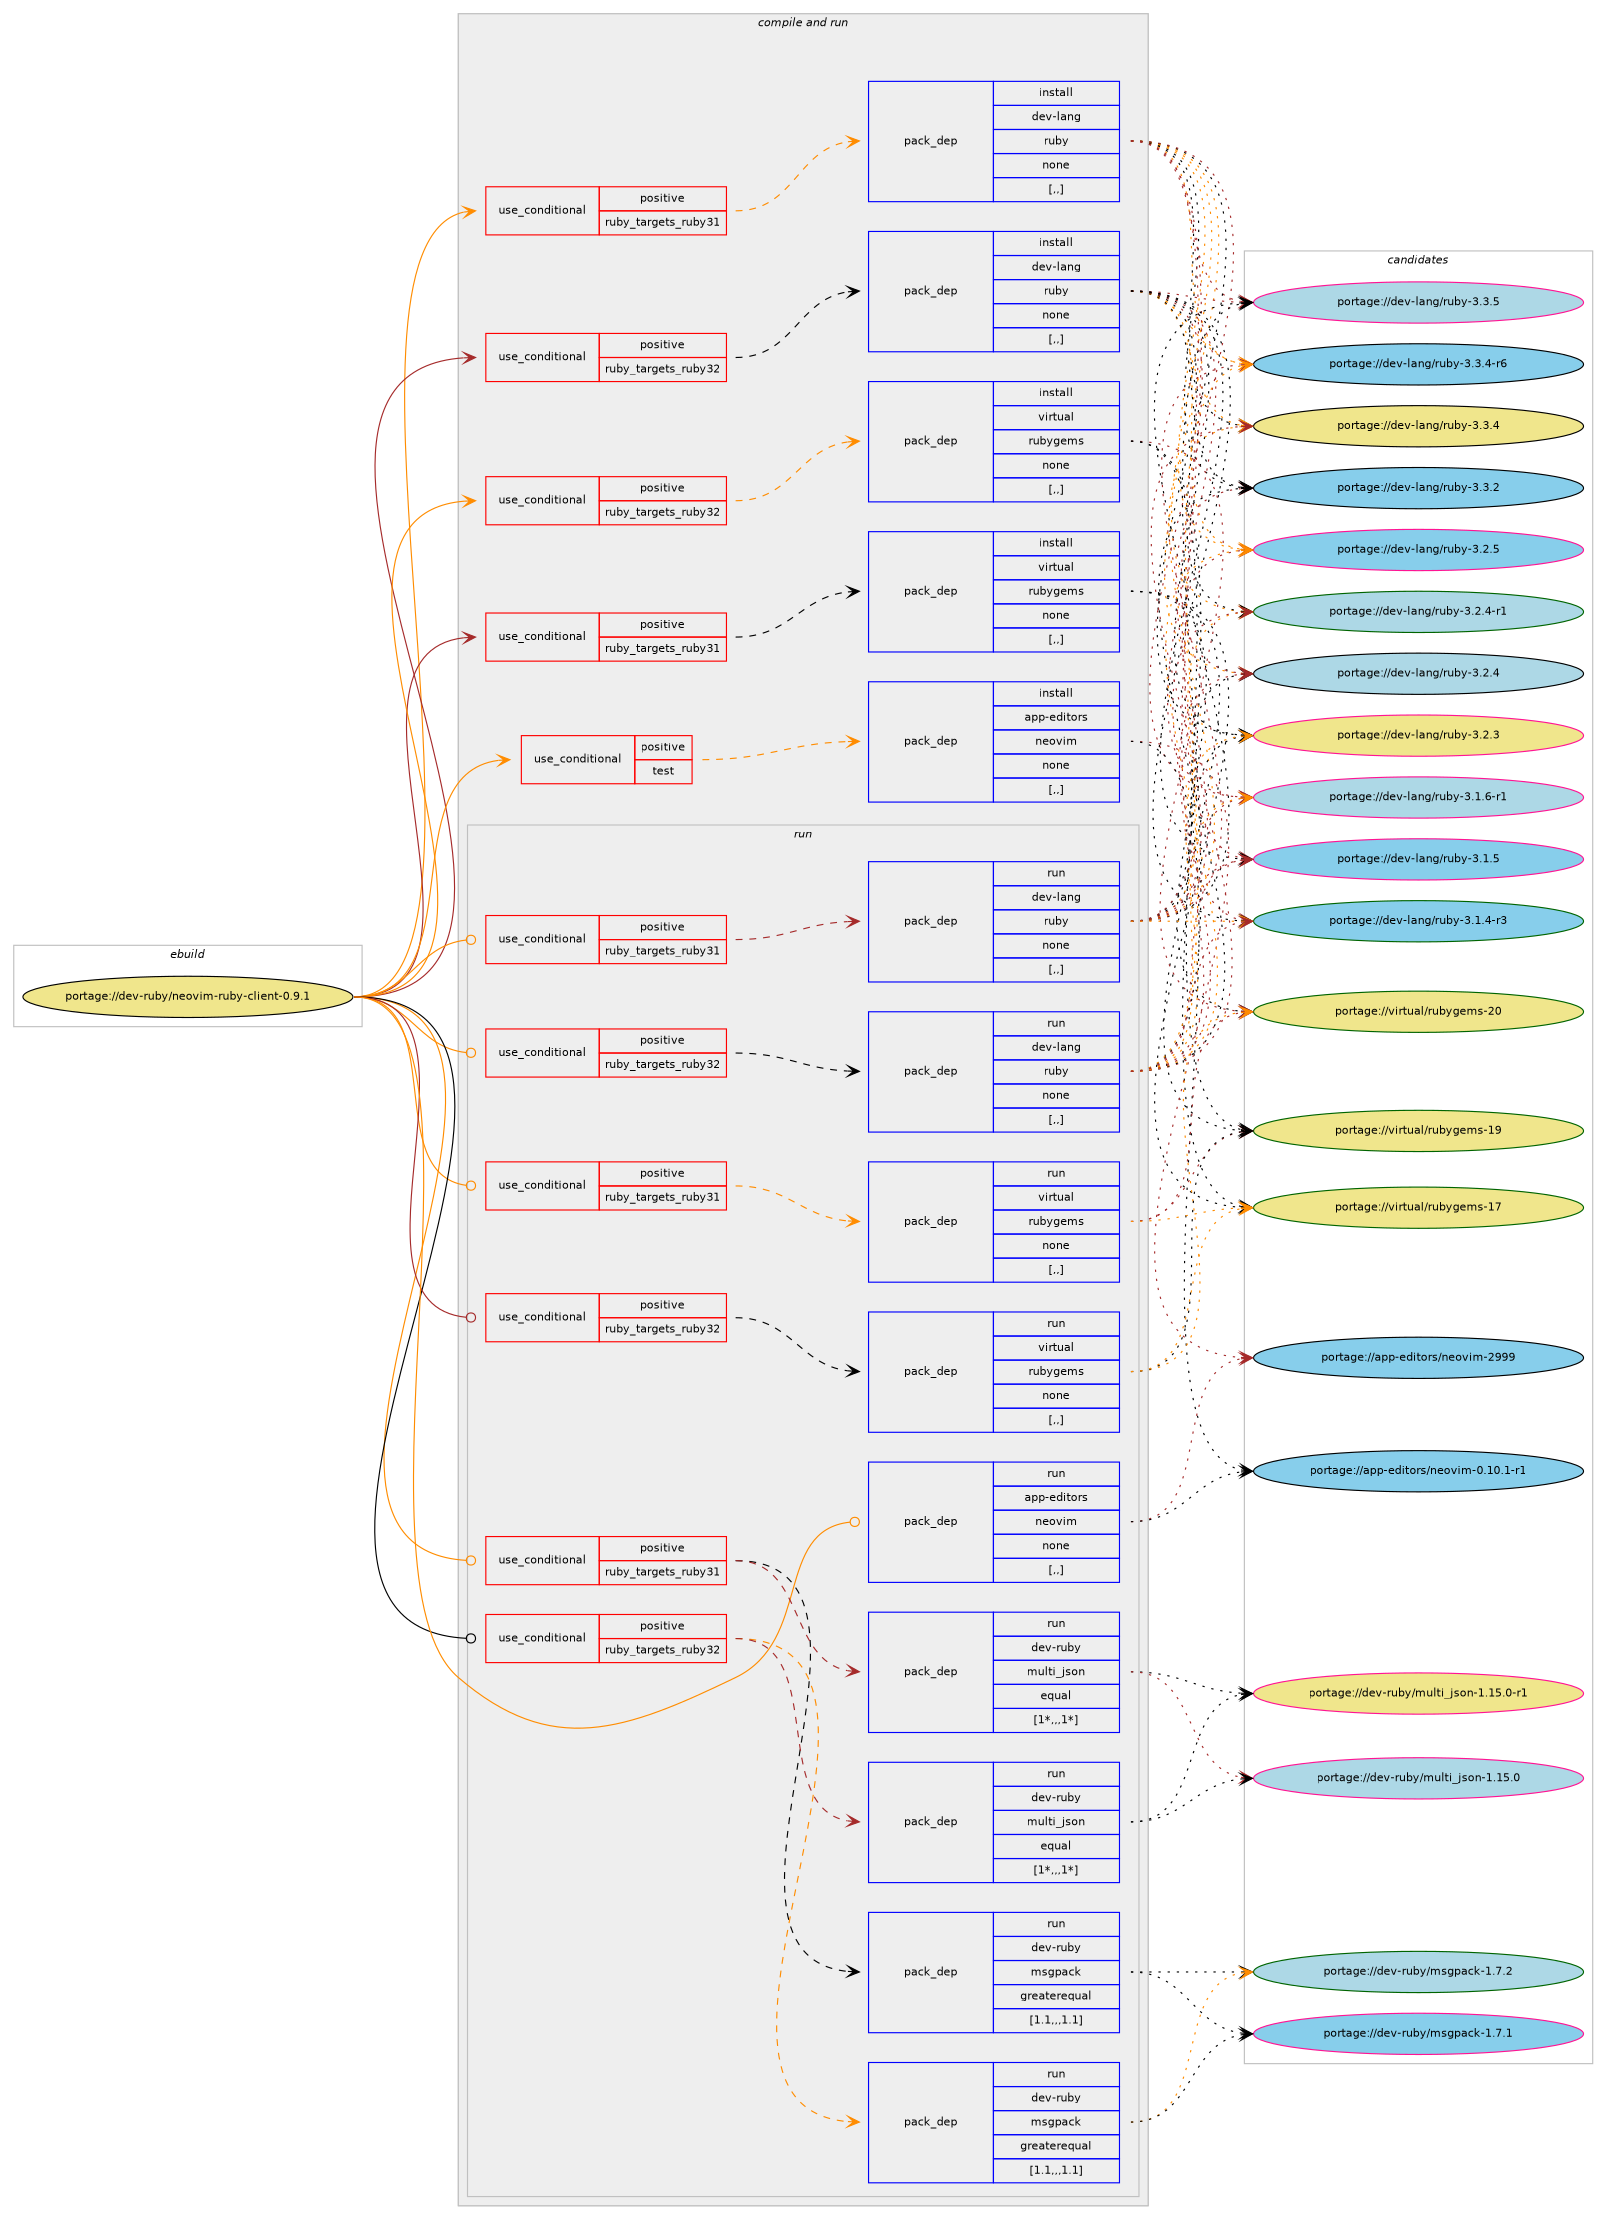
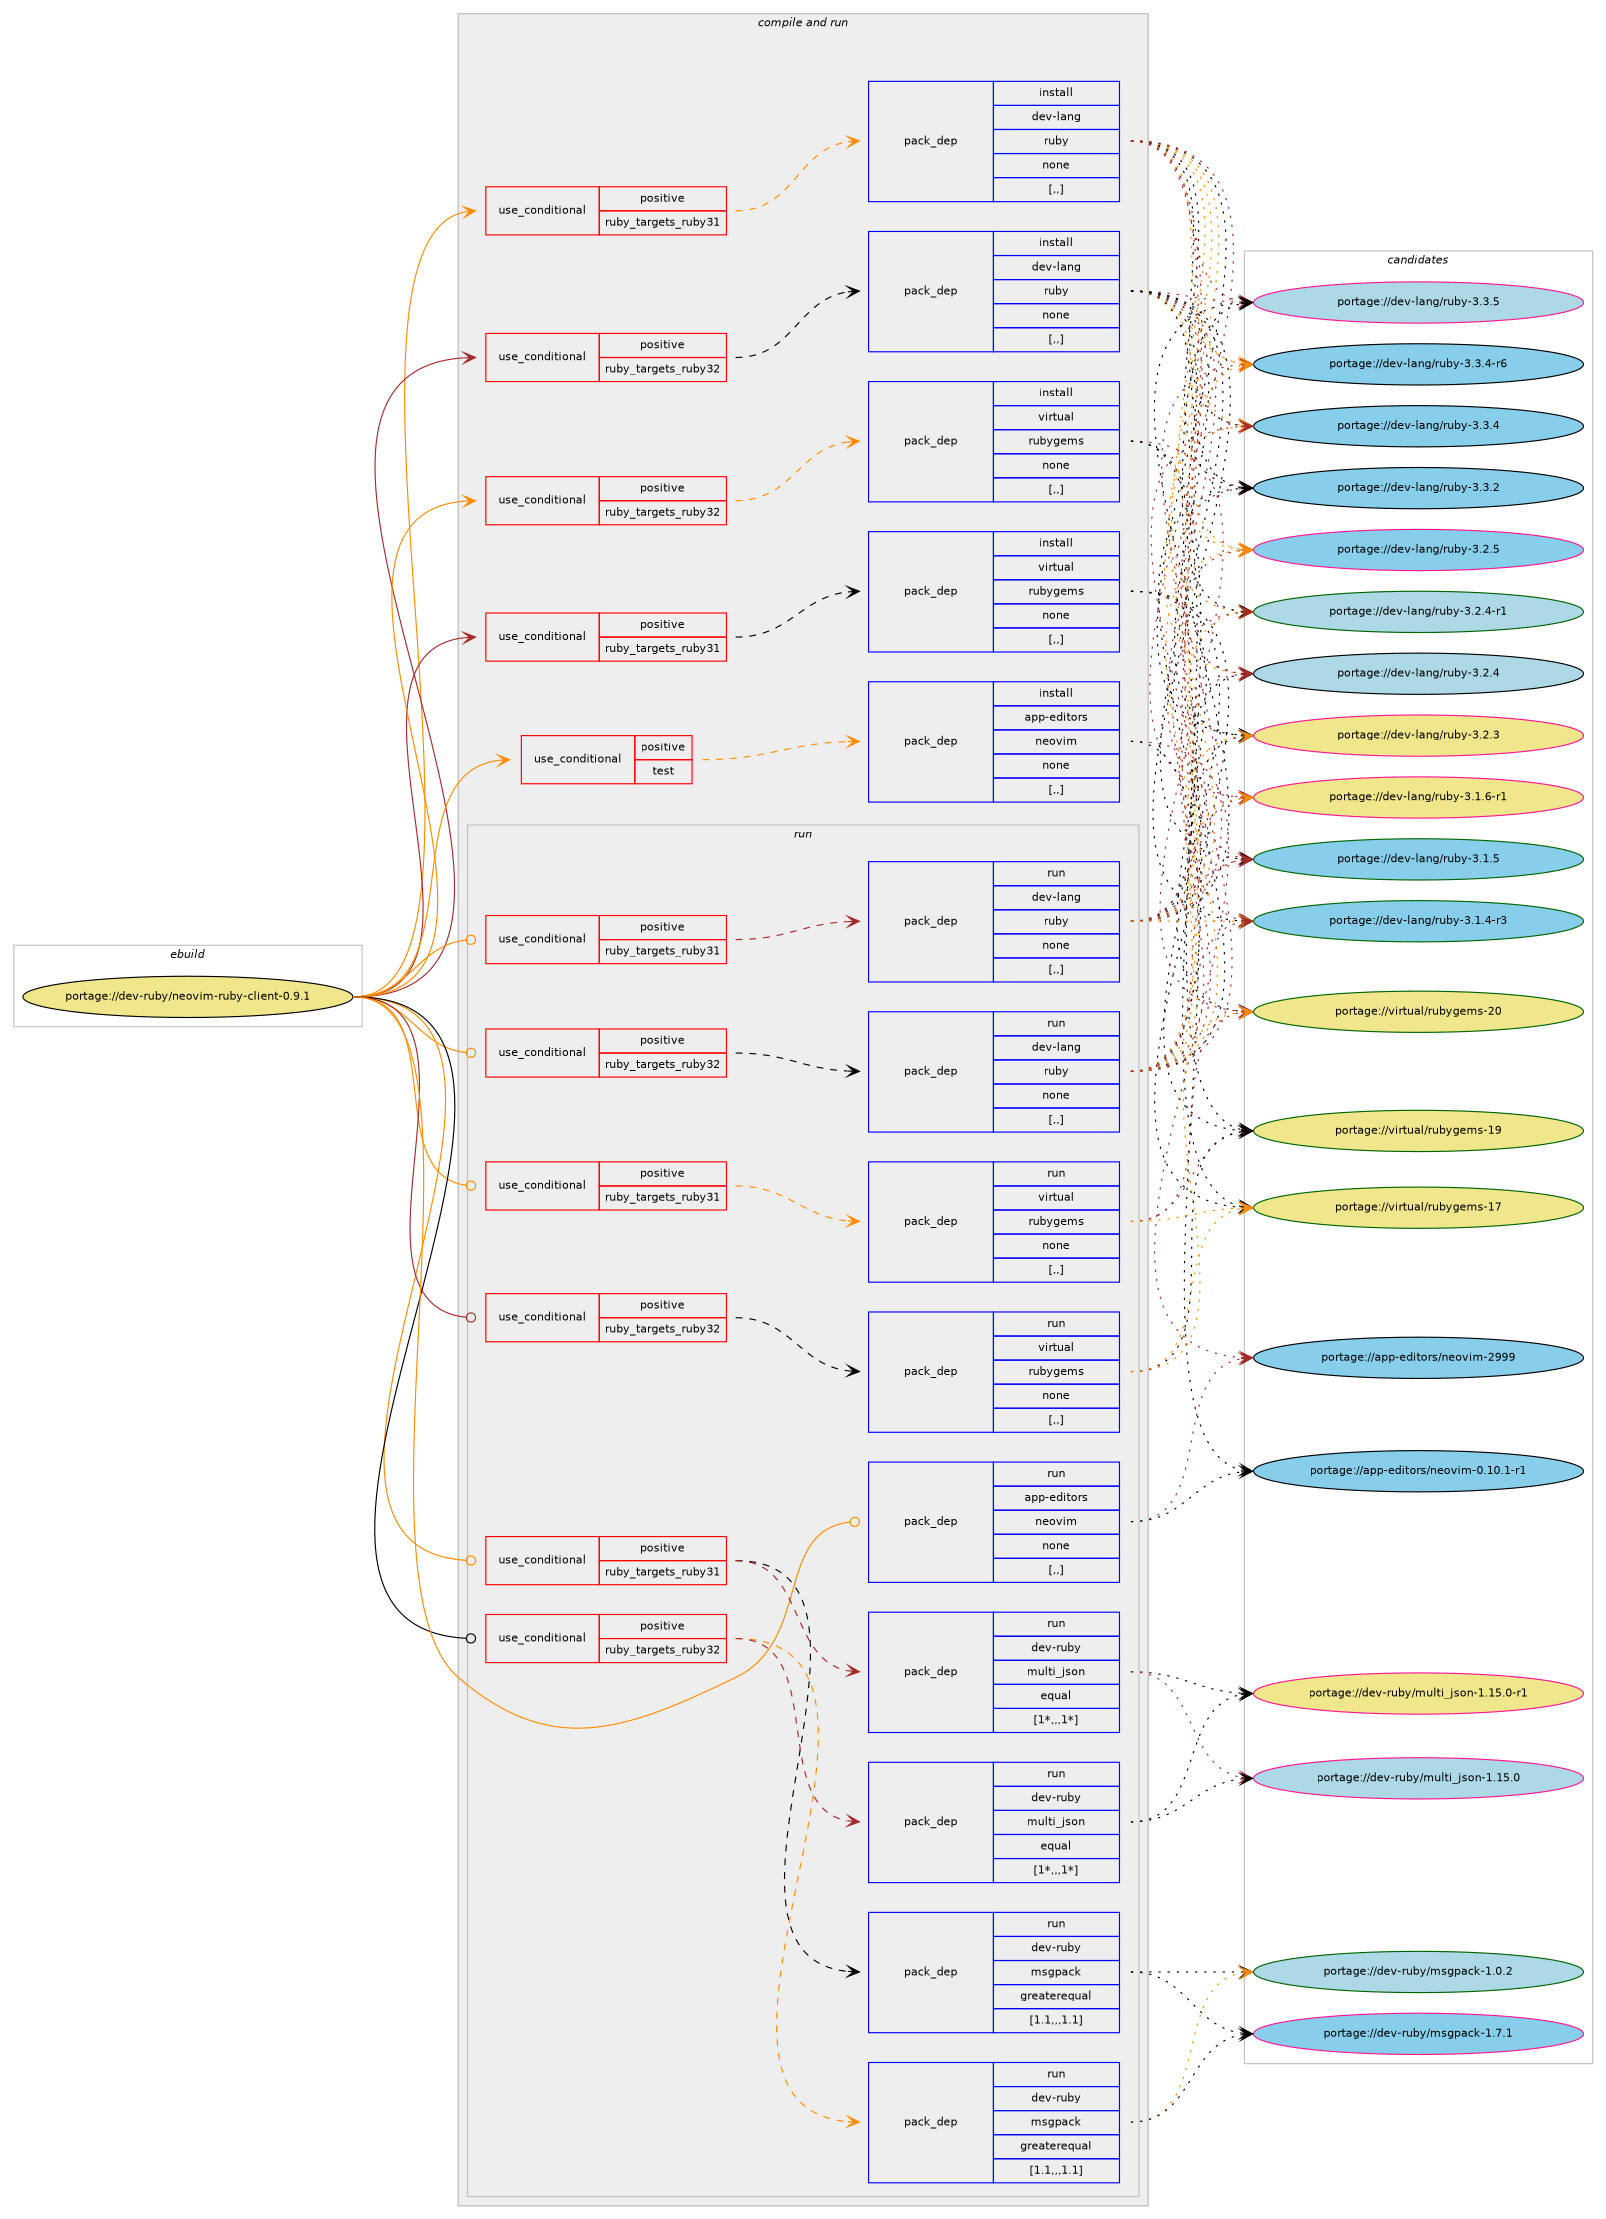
node "portage://dev-lang/ruby-3.3.4": fillcolor khaki -> skyblue
node "portage://dev-lang/ruby-3.1.6-r1": fillcolor lightblue -> khaki
node "portage://dev-lang/ruby-3.1.5": color deeppink -> darkgreen
node "portage://dev-ruby/msgpack-1.7.2": label "portage://dev-ruby/msgpack-1.7.2" -> "portage://dev-ruby/msgpack-1.0.2"
